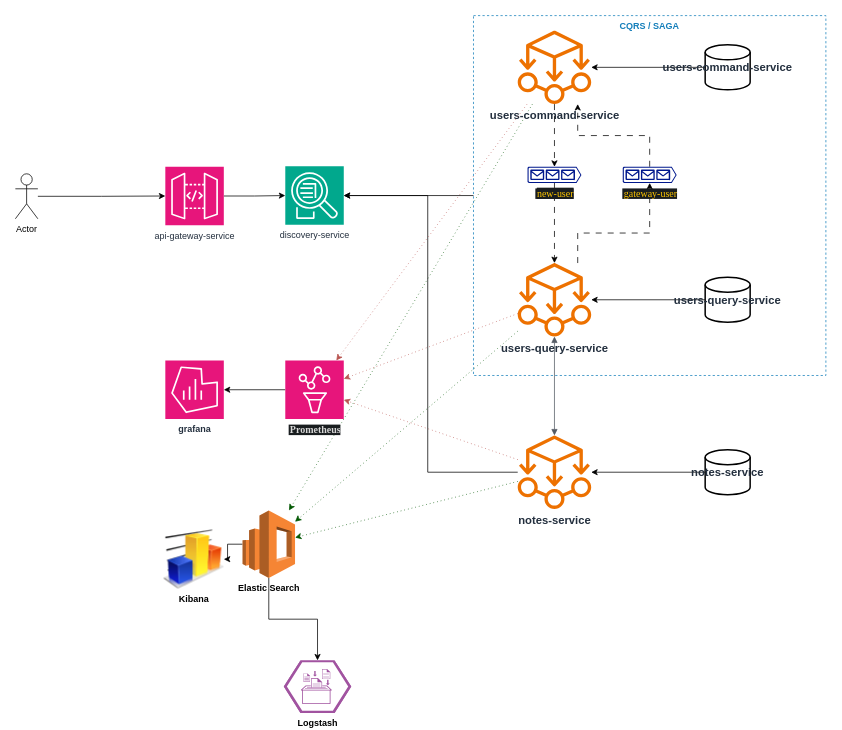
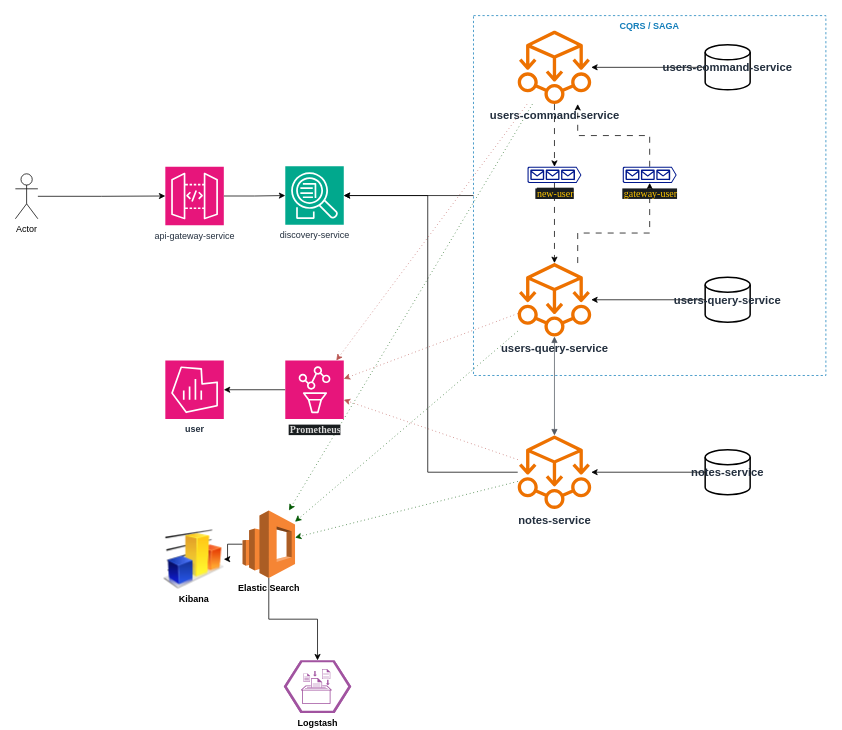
node "grafana": label "grafana" -> "user"
